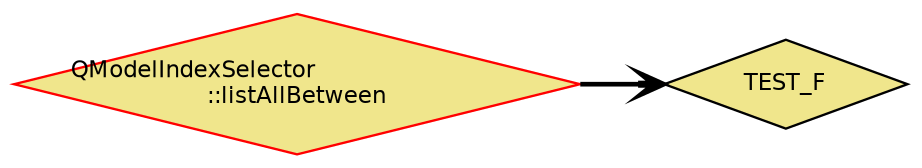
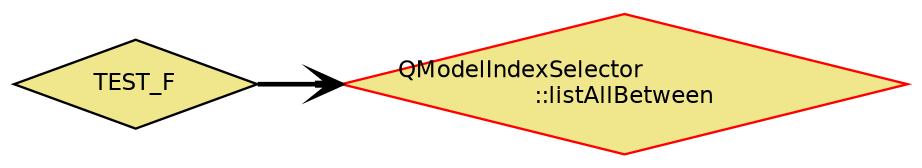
edge "QModelIndexSelector ::listAllBetween" -> "TEST_F": reversed
